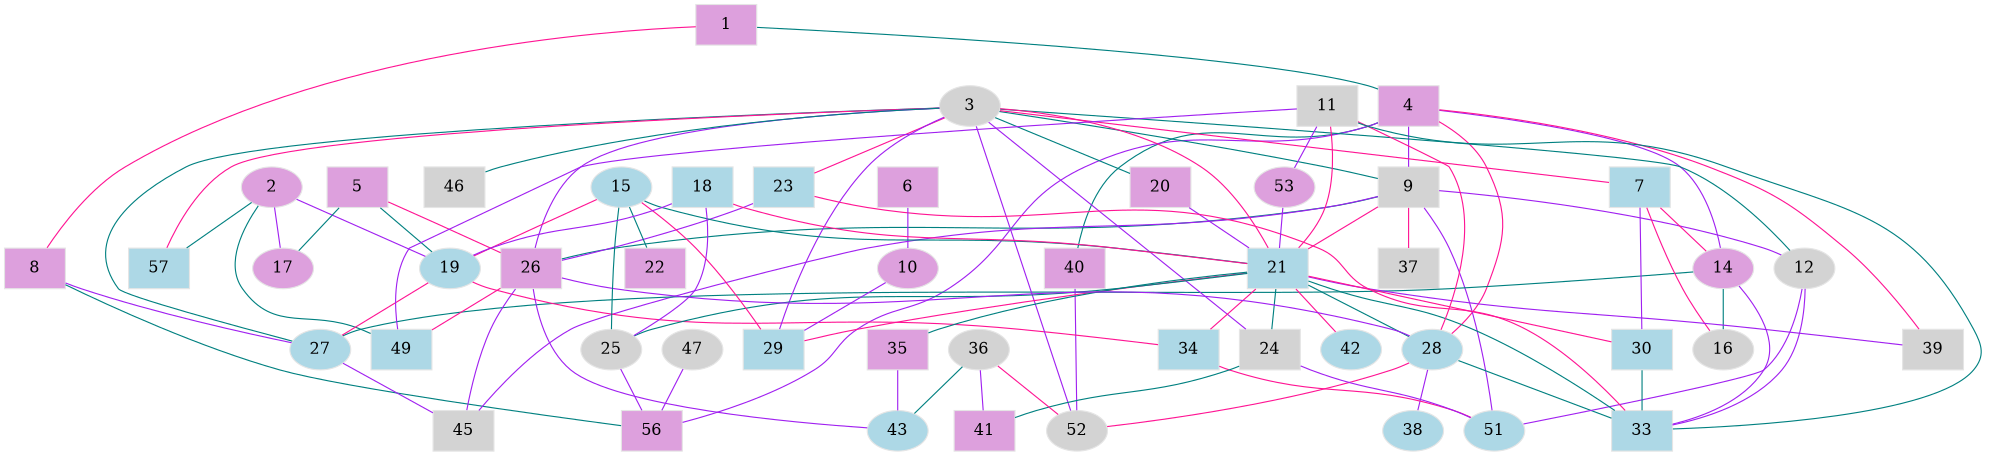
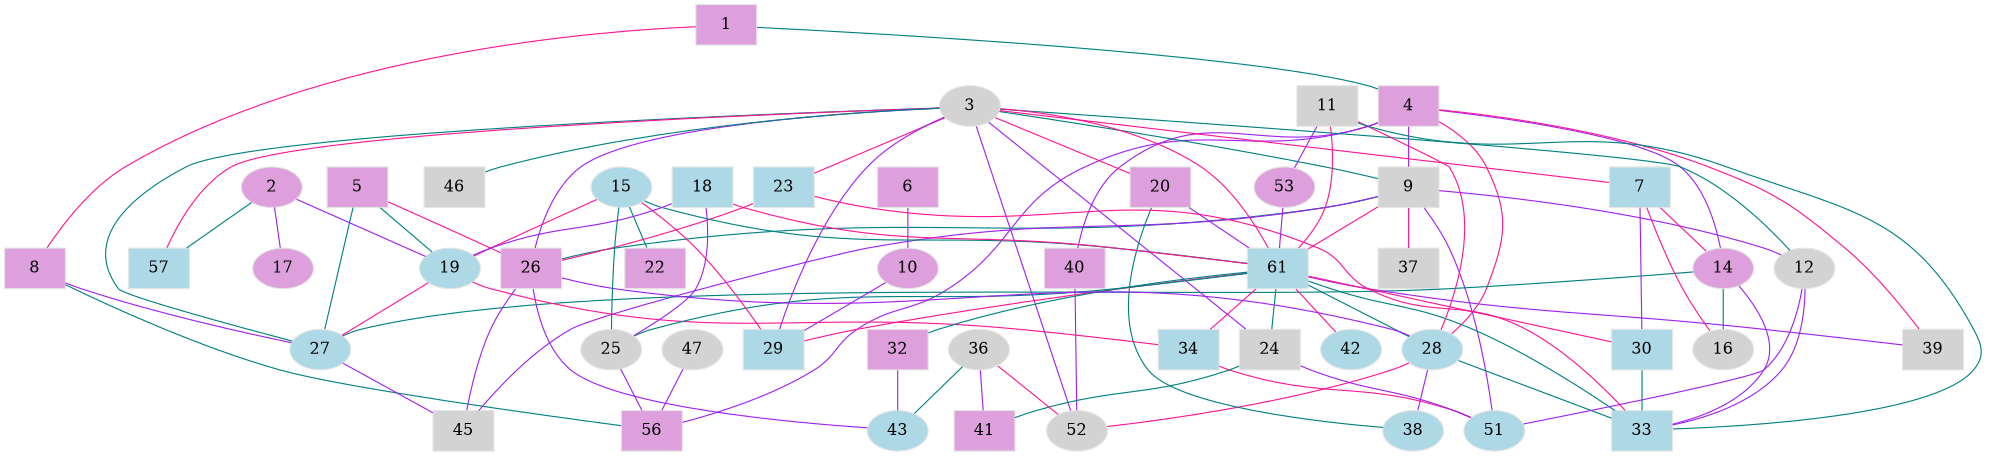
edge "3" -- "20": color teal -> deeppink
edge "4" -- "40": color teal -> purple
edge "5" -- "17": now "5" -- "27"
edge "23" -- "26": color purple -> deeppink
node "21": label "21" -> "61"
node "49": removed
node "35": label "35" -> "32"
edge "20" -- "38": added
